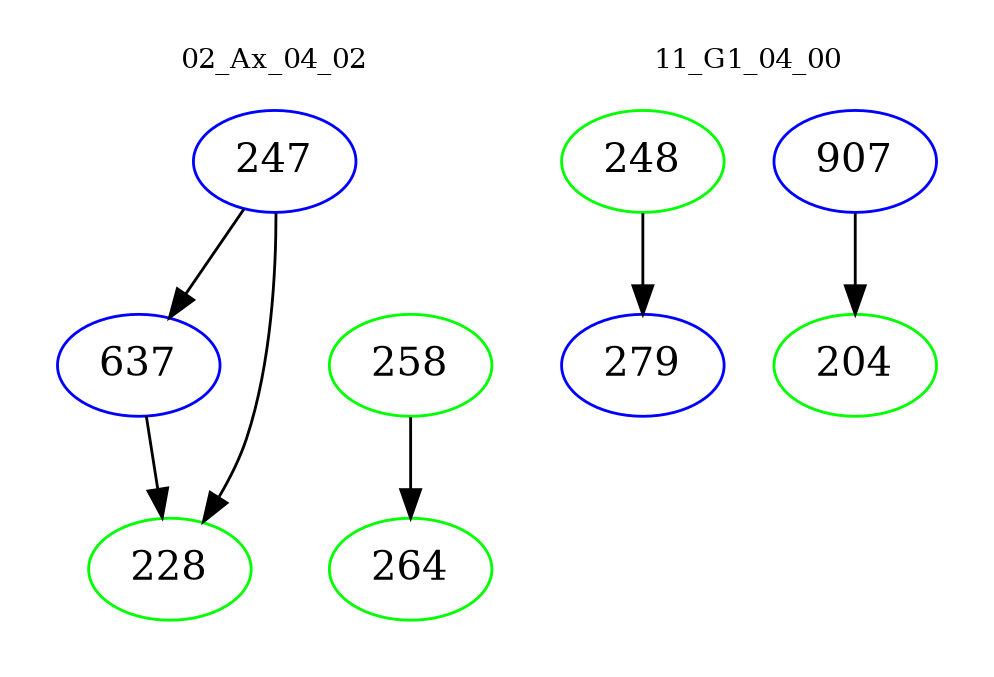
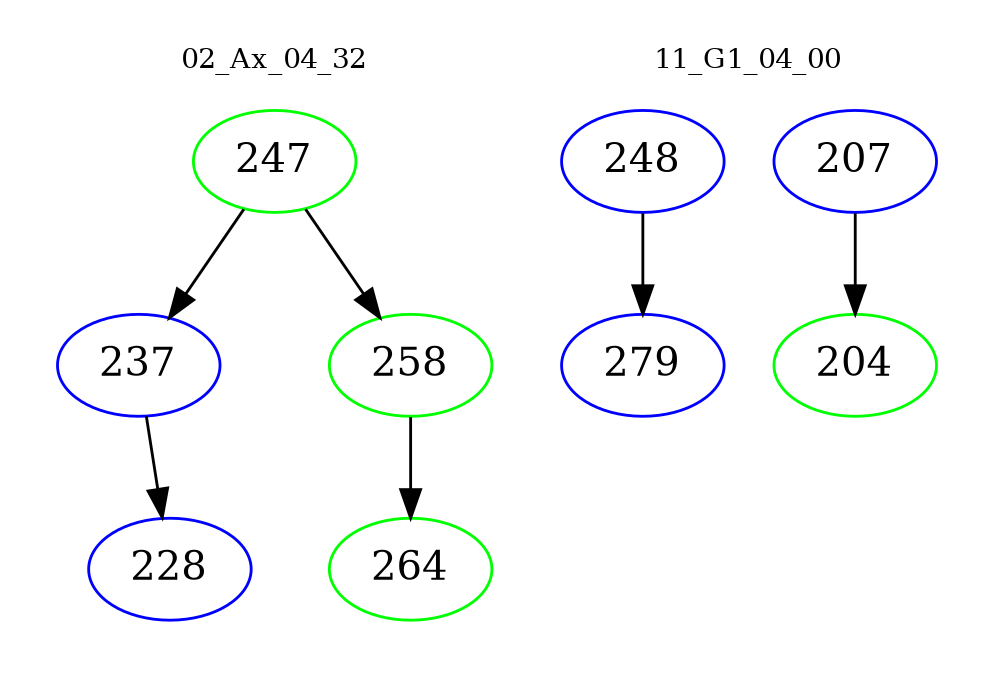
cluster "02_Ax_04_02": label "02_Ax_04_02" -> "02_Ax_04_32"
node "247": color blue -> green
node "248": color green -> blue
node "907": label "907" -> "207"
edge "247" -> "228": now "247" -> "258"
node "637": label "637" -> "237"
node "228": color green -> blue
